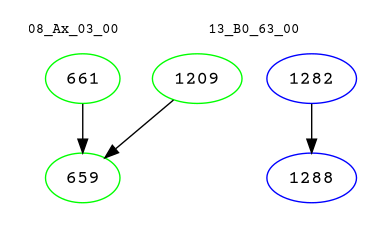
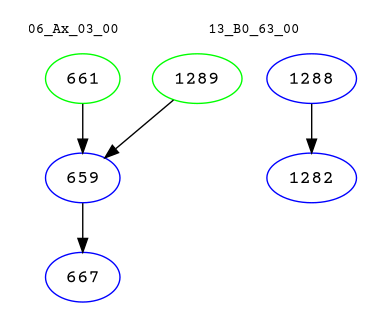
cluster "08_Ax_03_00": label "08_Ax_03_00" -> "06_Ax_03_00"
node "1209": label "1209" -> "1289"
edge "1282" -> "1288": reversed
node "659": color green -> blue
node "667": added
